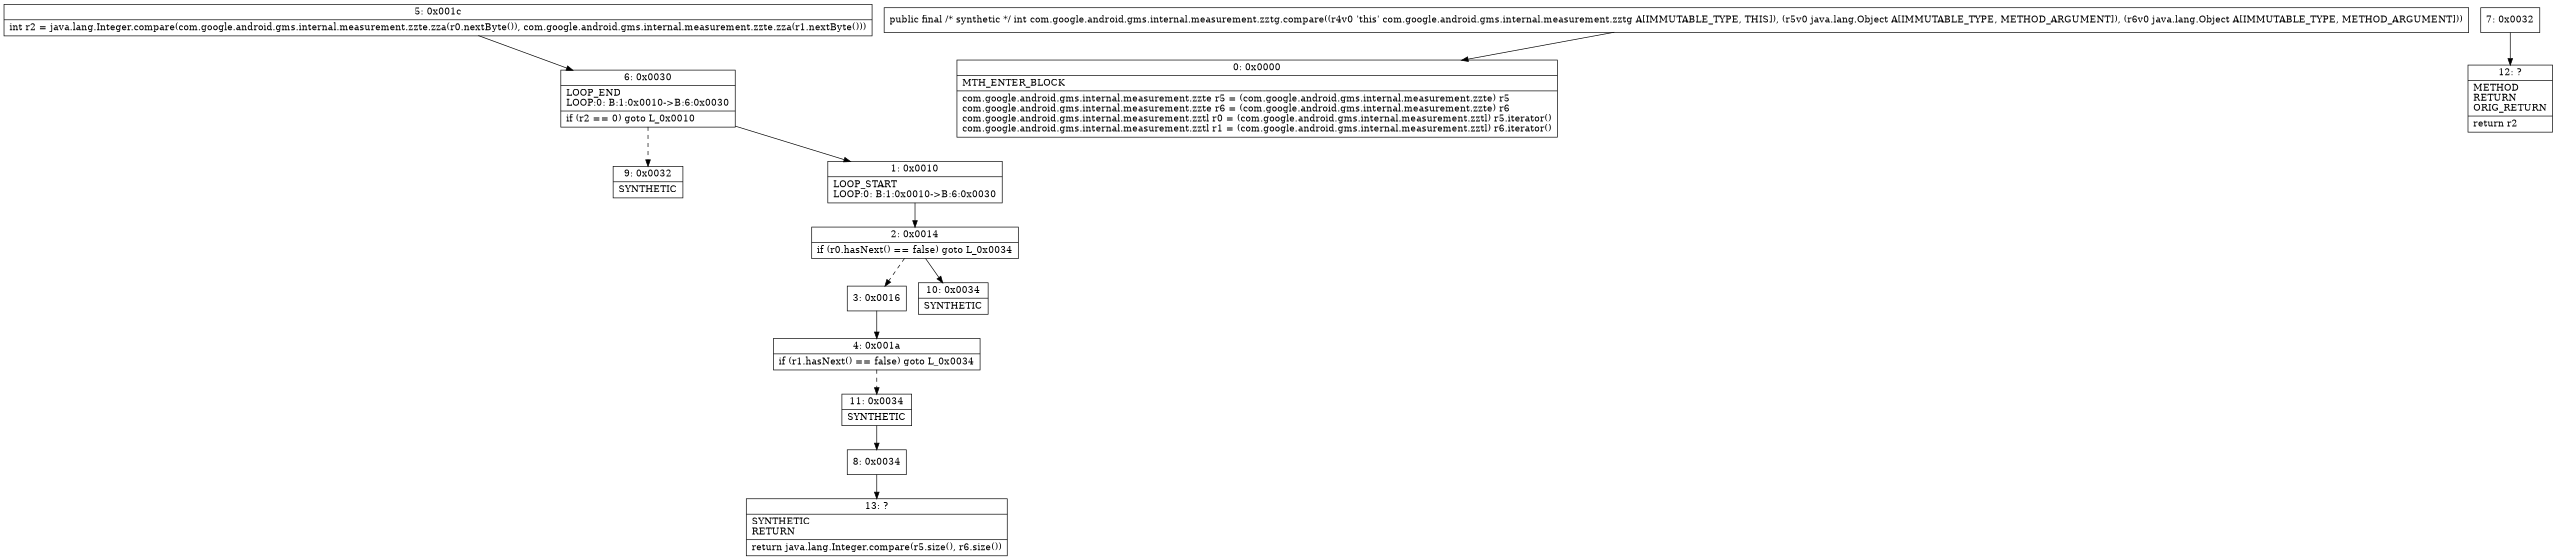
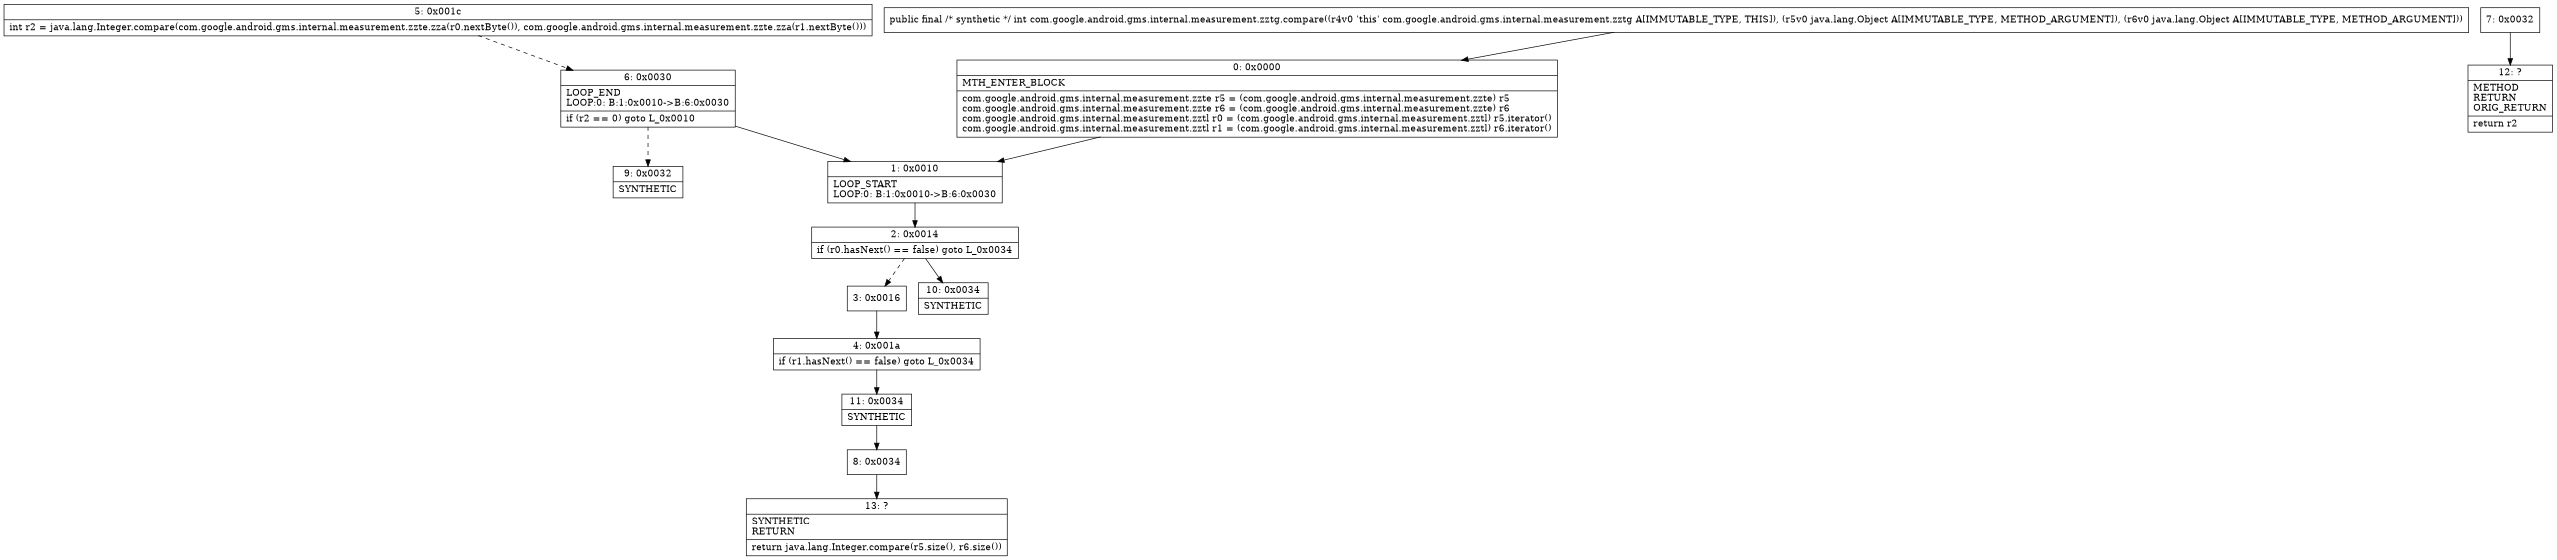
edge "5: 0x001c" -> "6: 0x0030": style solid -> dashed
edge "0: 0x0000" -> "1: 0x0010": added
edge "4: 0x001a" -> "11: 0x0034": style dashed -> solid
